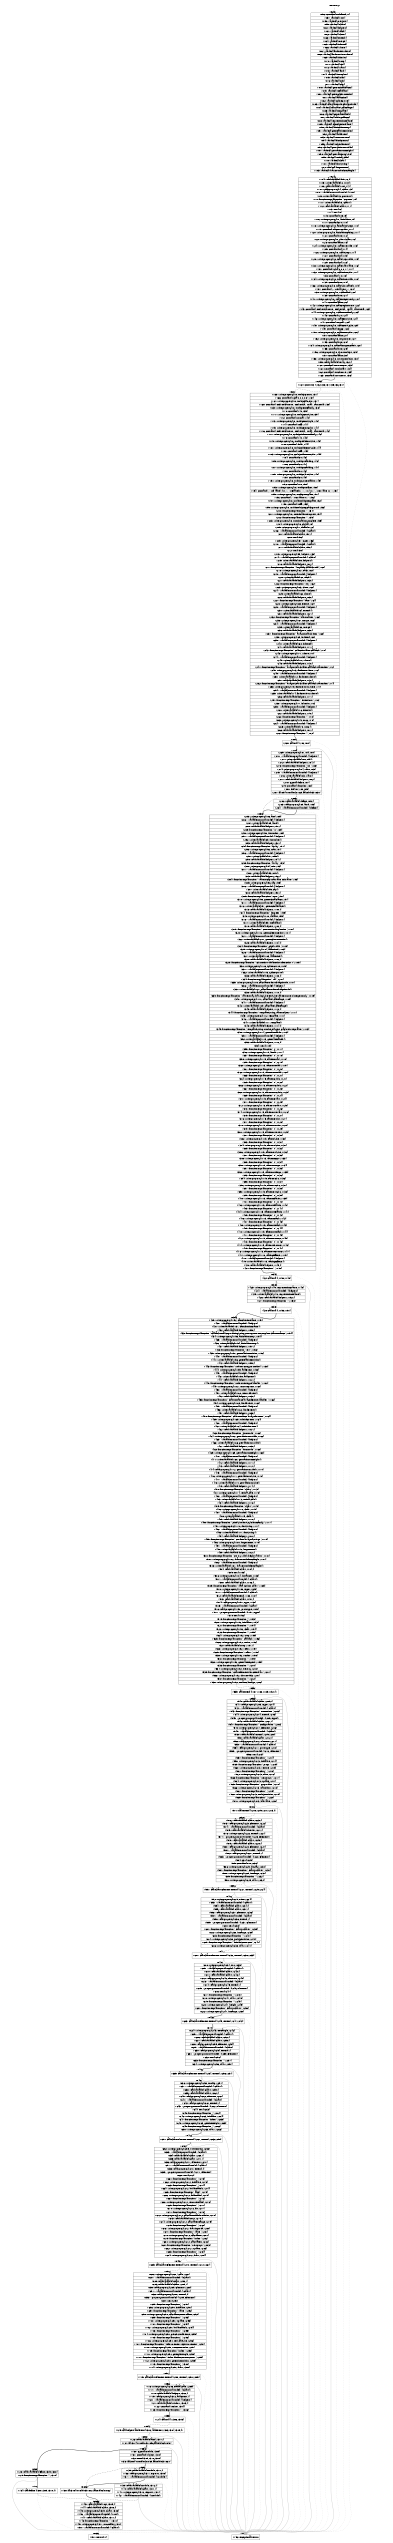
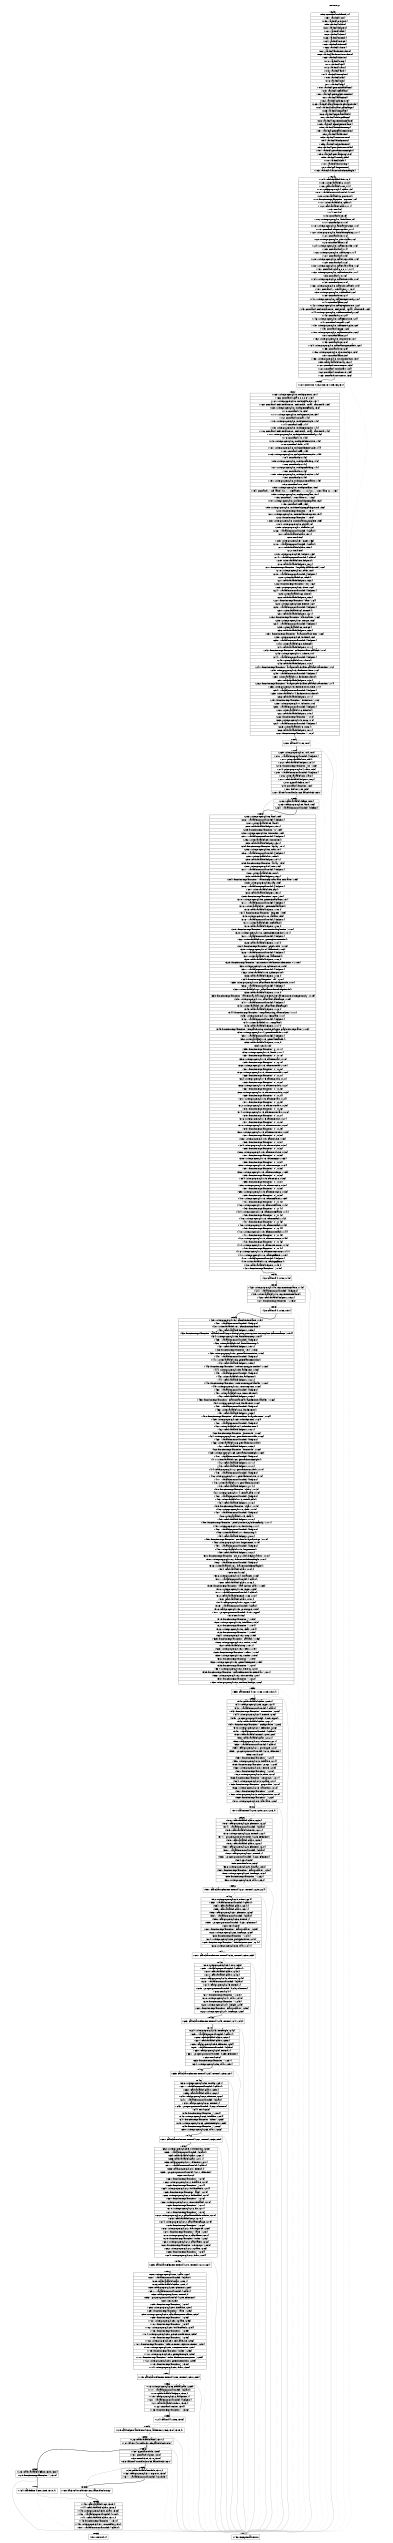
node "7739: read-variable['module',v312,-]": removed
